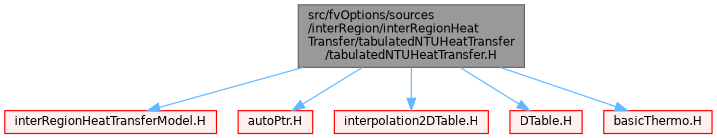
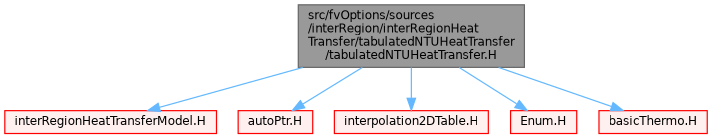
node "DTable.H": label "DTable.H" -> "Enum.H"
